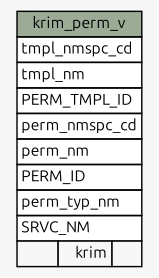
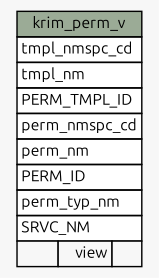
node "krim_perm_v": text "krim" -> "view"
